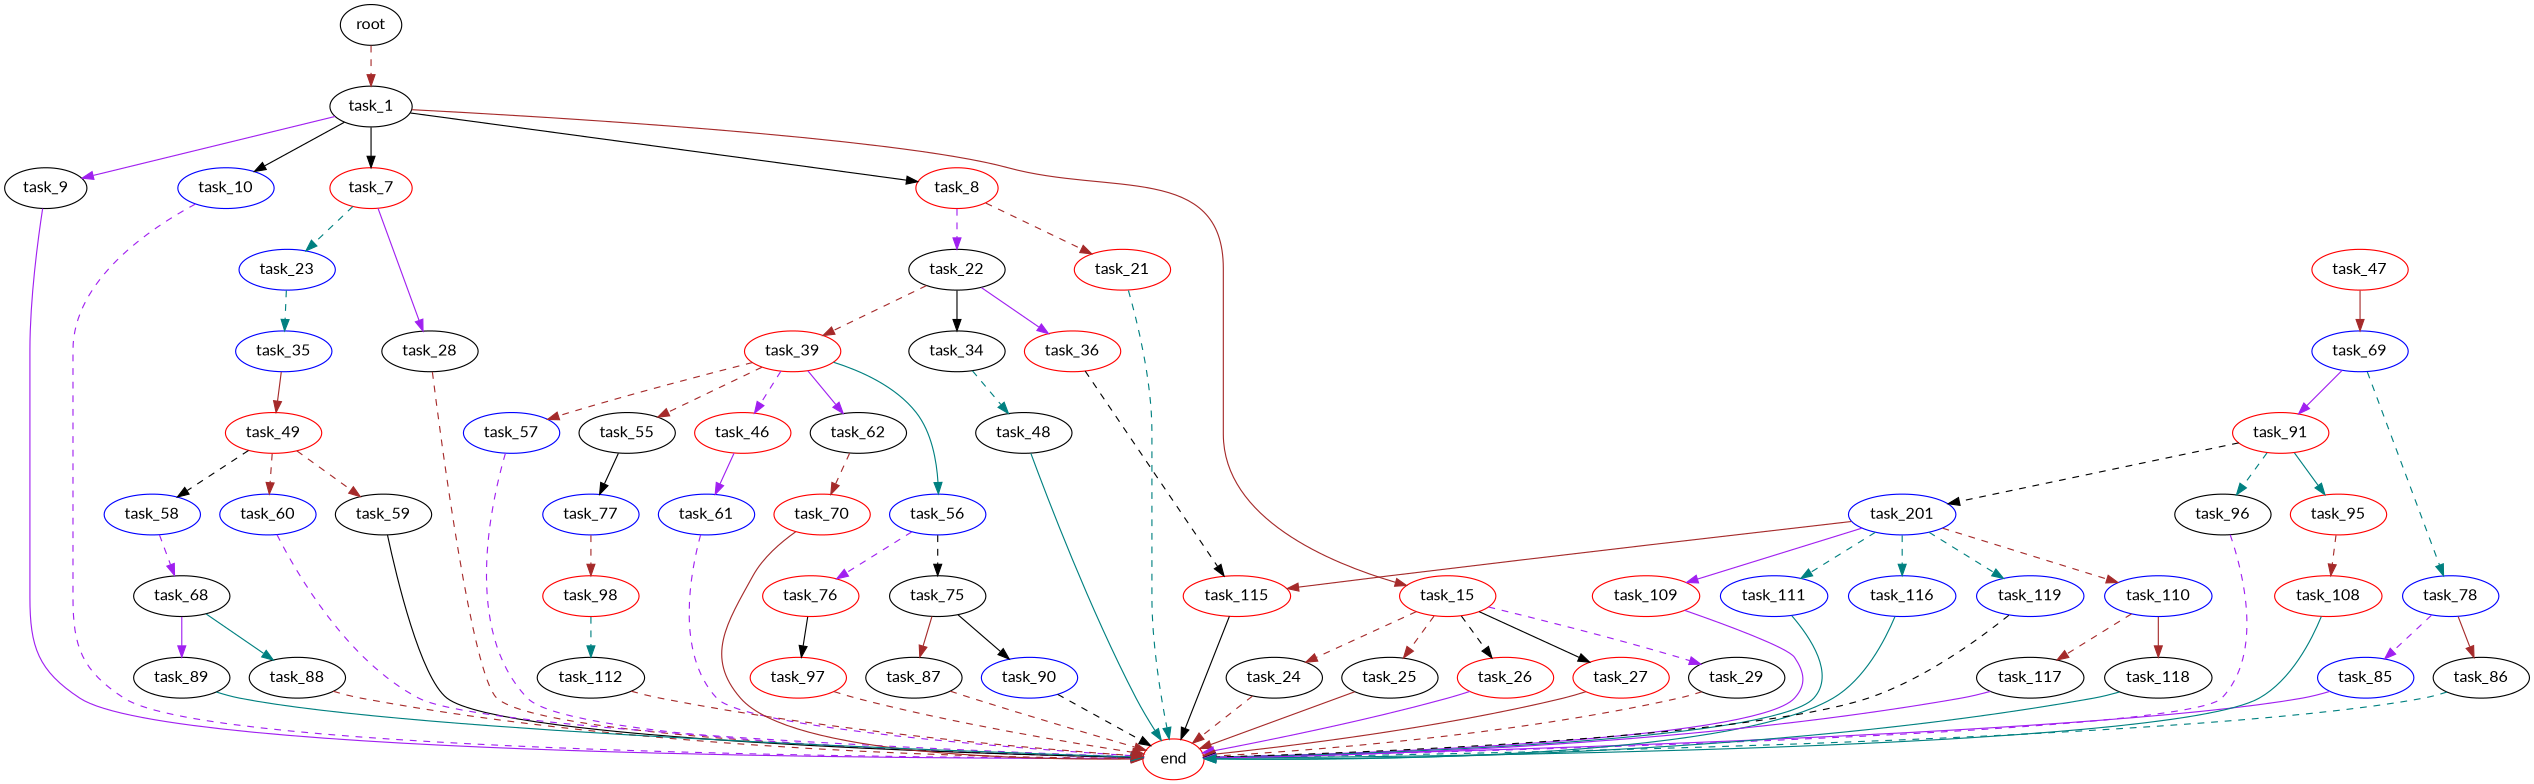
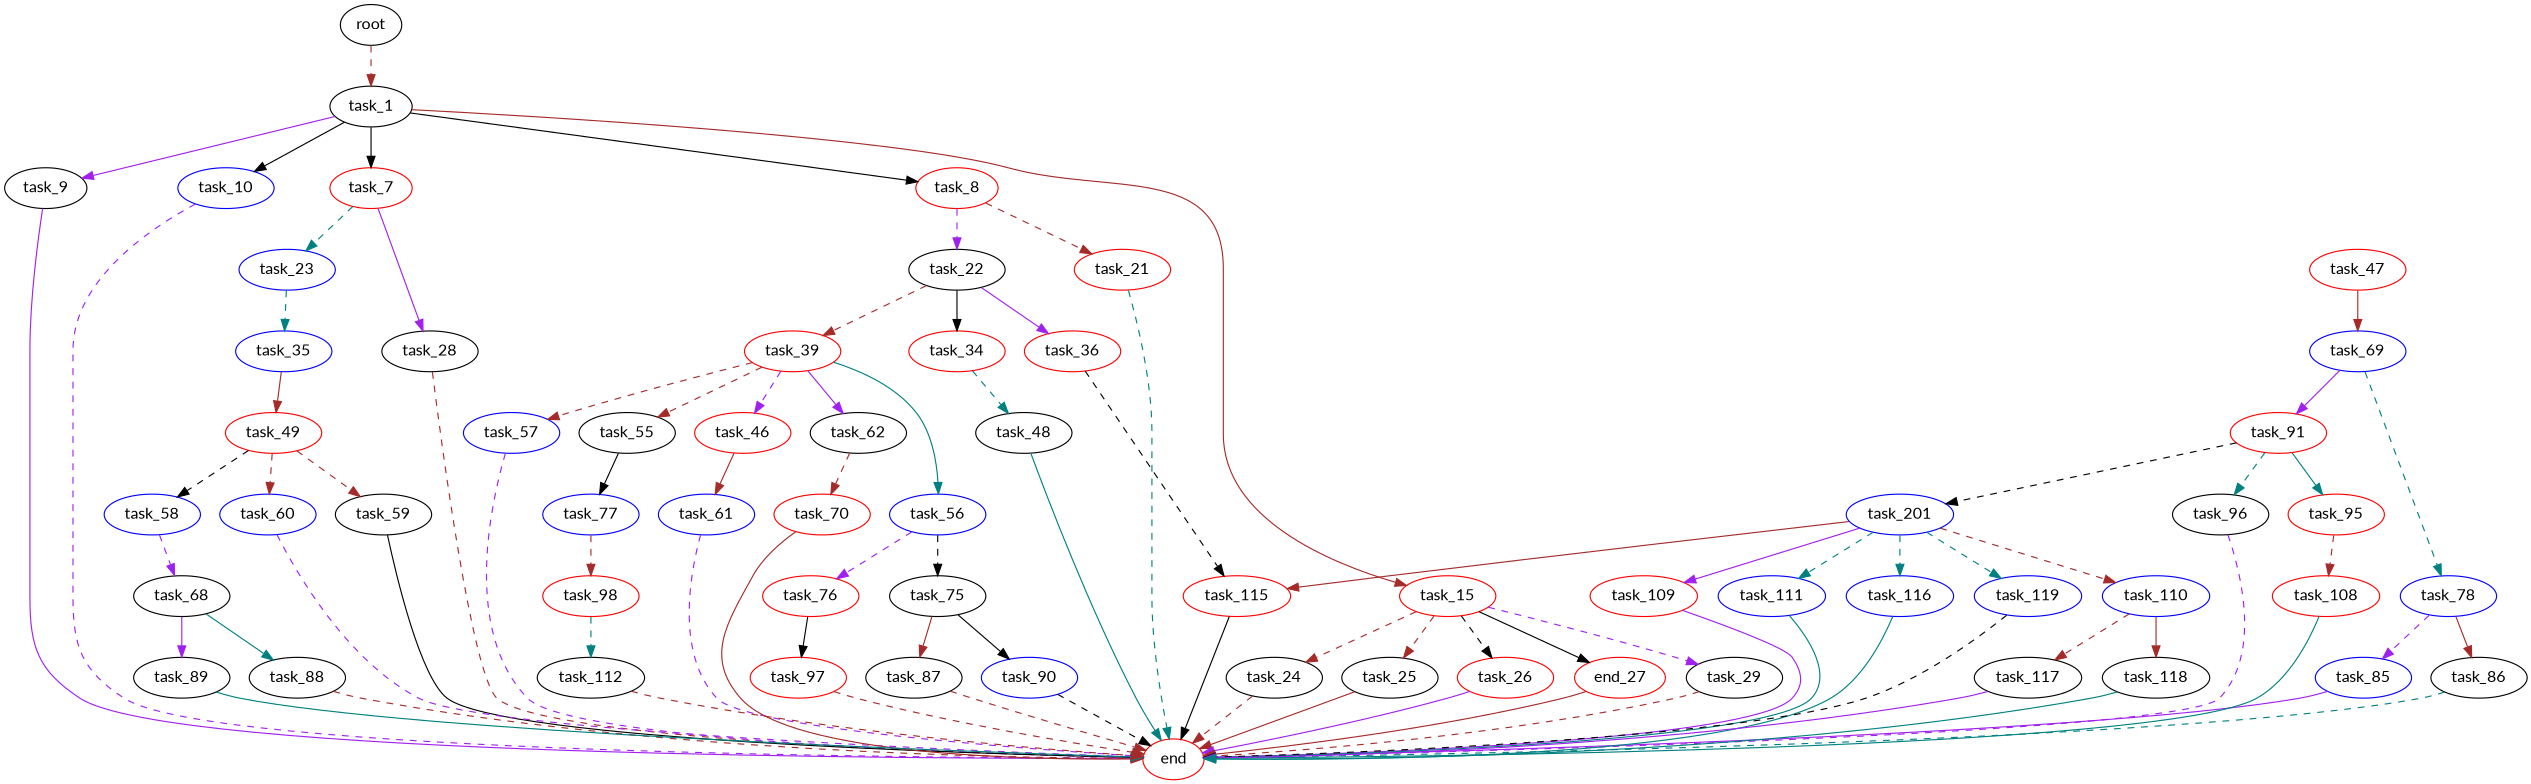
node "task_34": color black -> red
edge "task_46" -> "task_61": color purple -> brown
node "task_27": label "task_27" -> "end_27"
